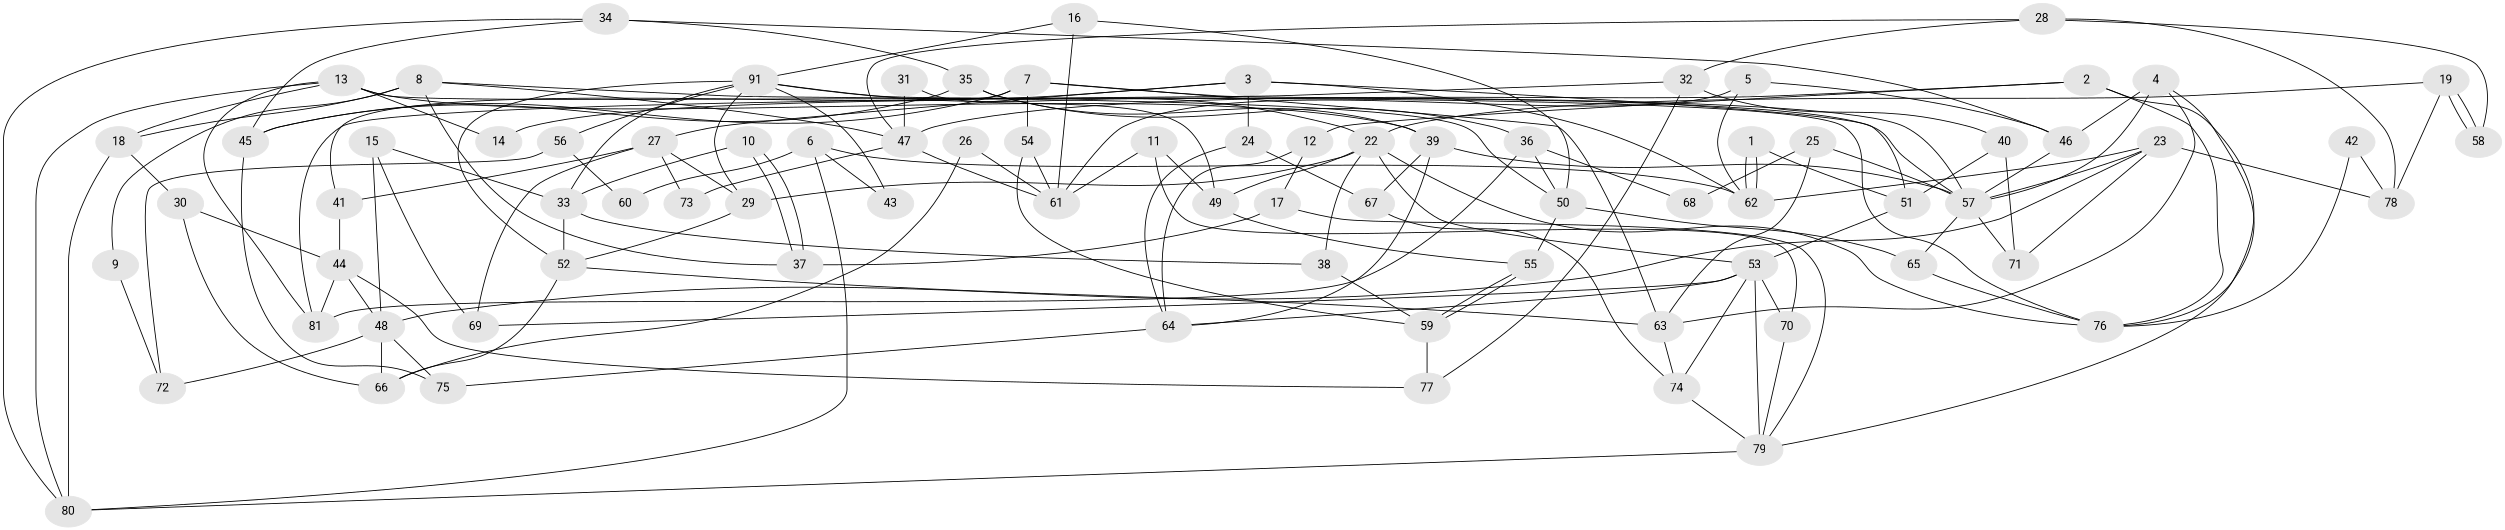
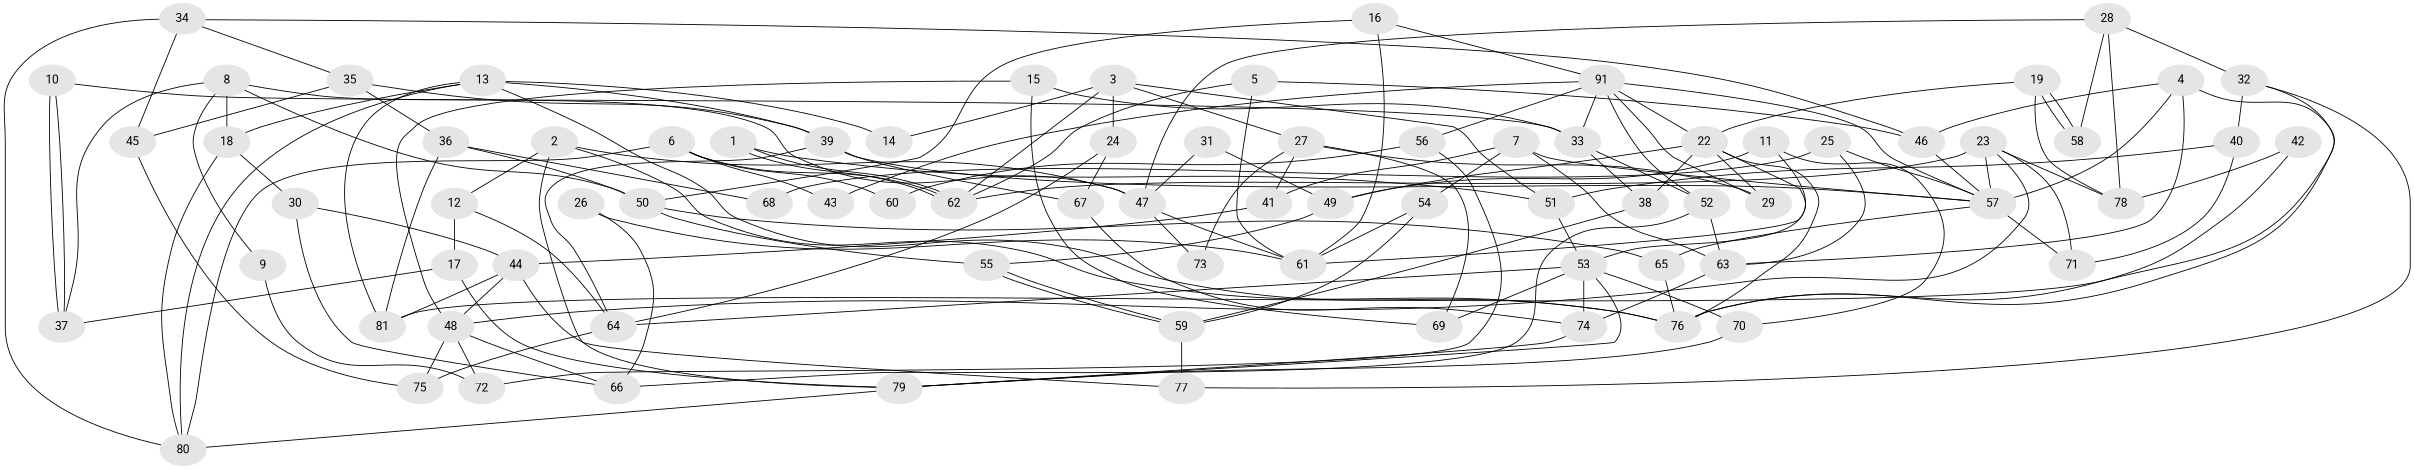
edge "7" -- "45": removed
edge "29" -- "52": removed
